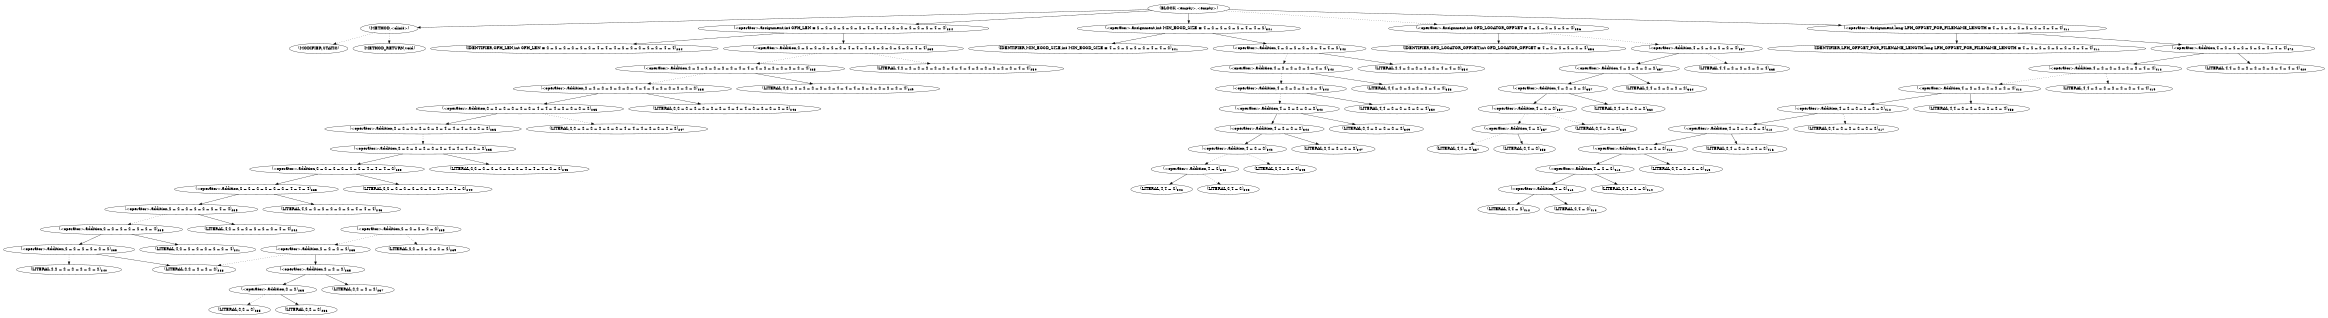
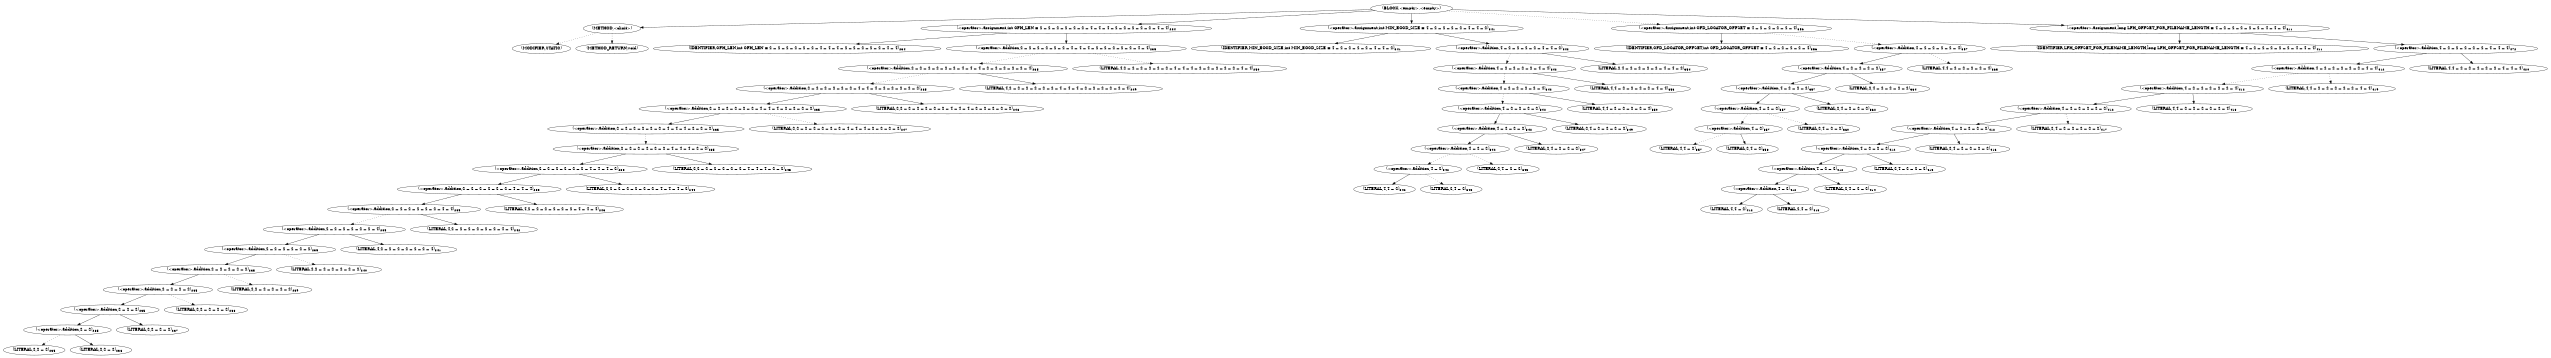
node "(LITERAL,4,4 + 2 + 2 + 2 + 2 + 2 + 4)": text "458" -> "418"
edge "(<operator>.addition,2 + 2 + 2 + 2 + 2)" -> "(<operator>.addition,2 + 2 + 2 + 2)": style dotted -> solid
edge "(<operator>.addition,2 + 2 + 2 + 2 + 2 + 2)" -> "(LITERAL,2,2 + 2 + 2 + 2)": now "(<operator>.addition,2 + 2 + 2 + 2 + 2 + 2)" -> "(<operator>.addition,2 + 2 + 2 + 2 + 2)"
